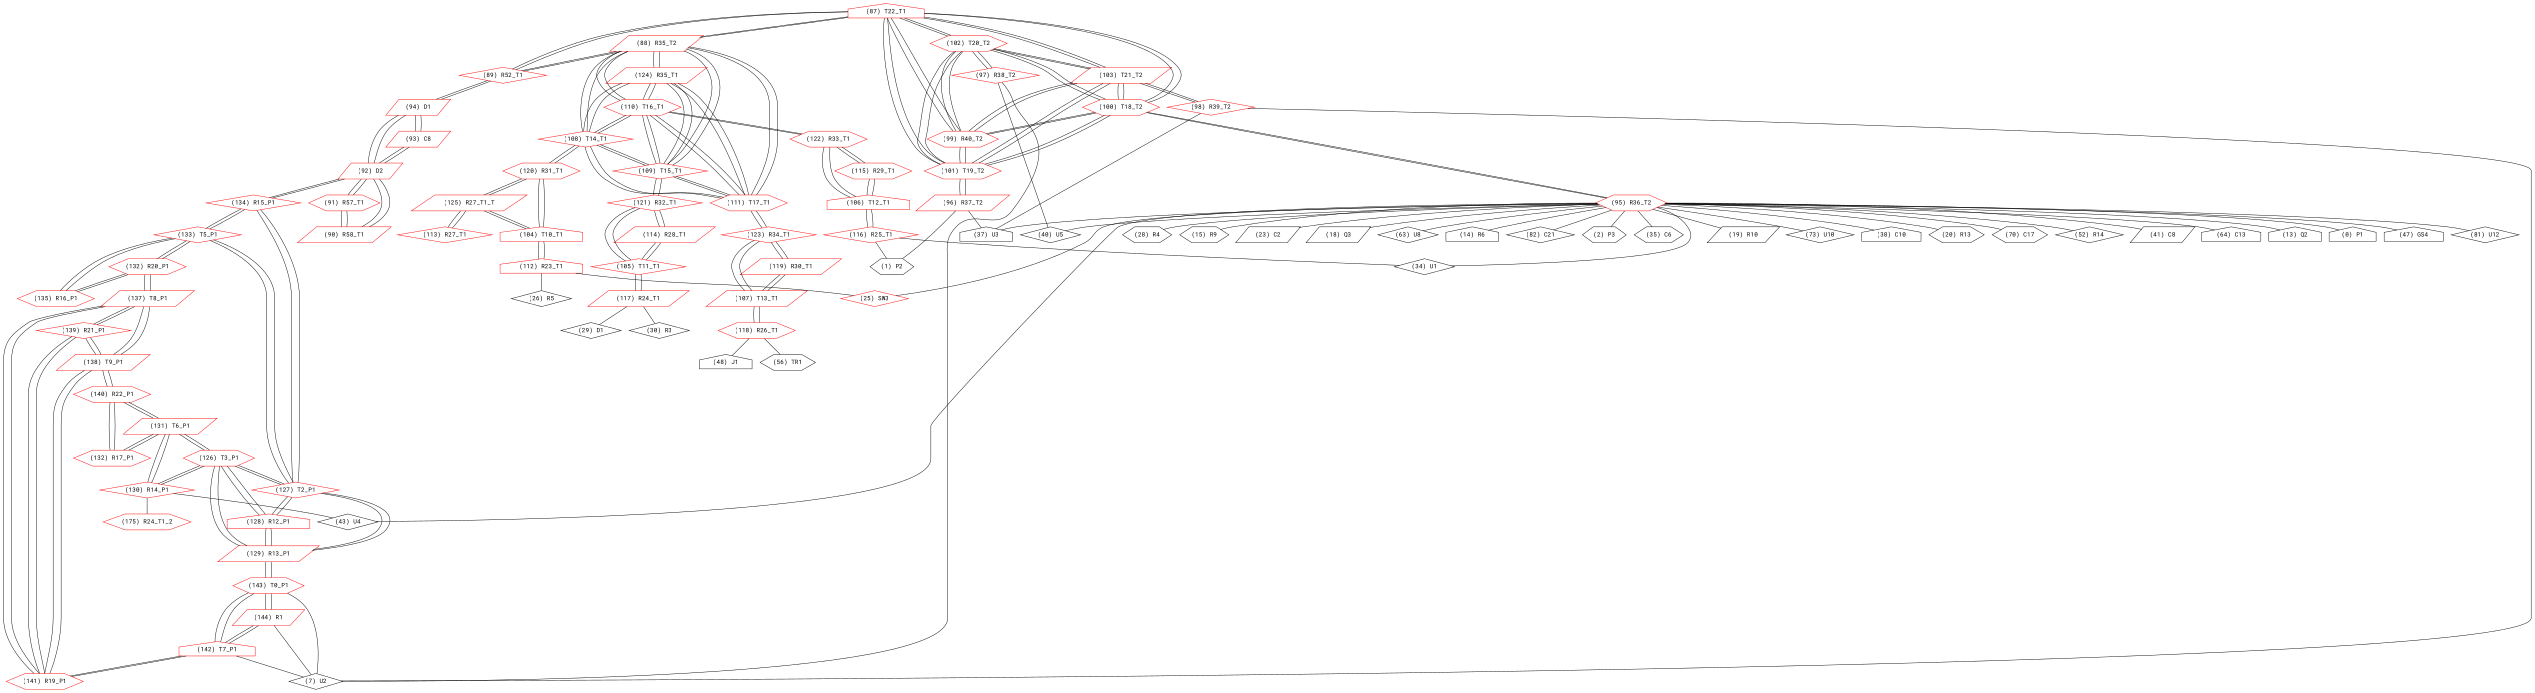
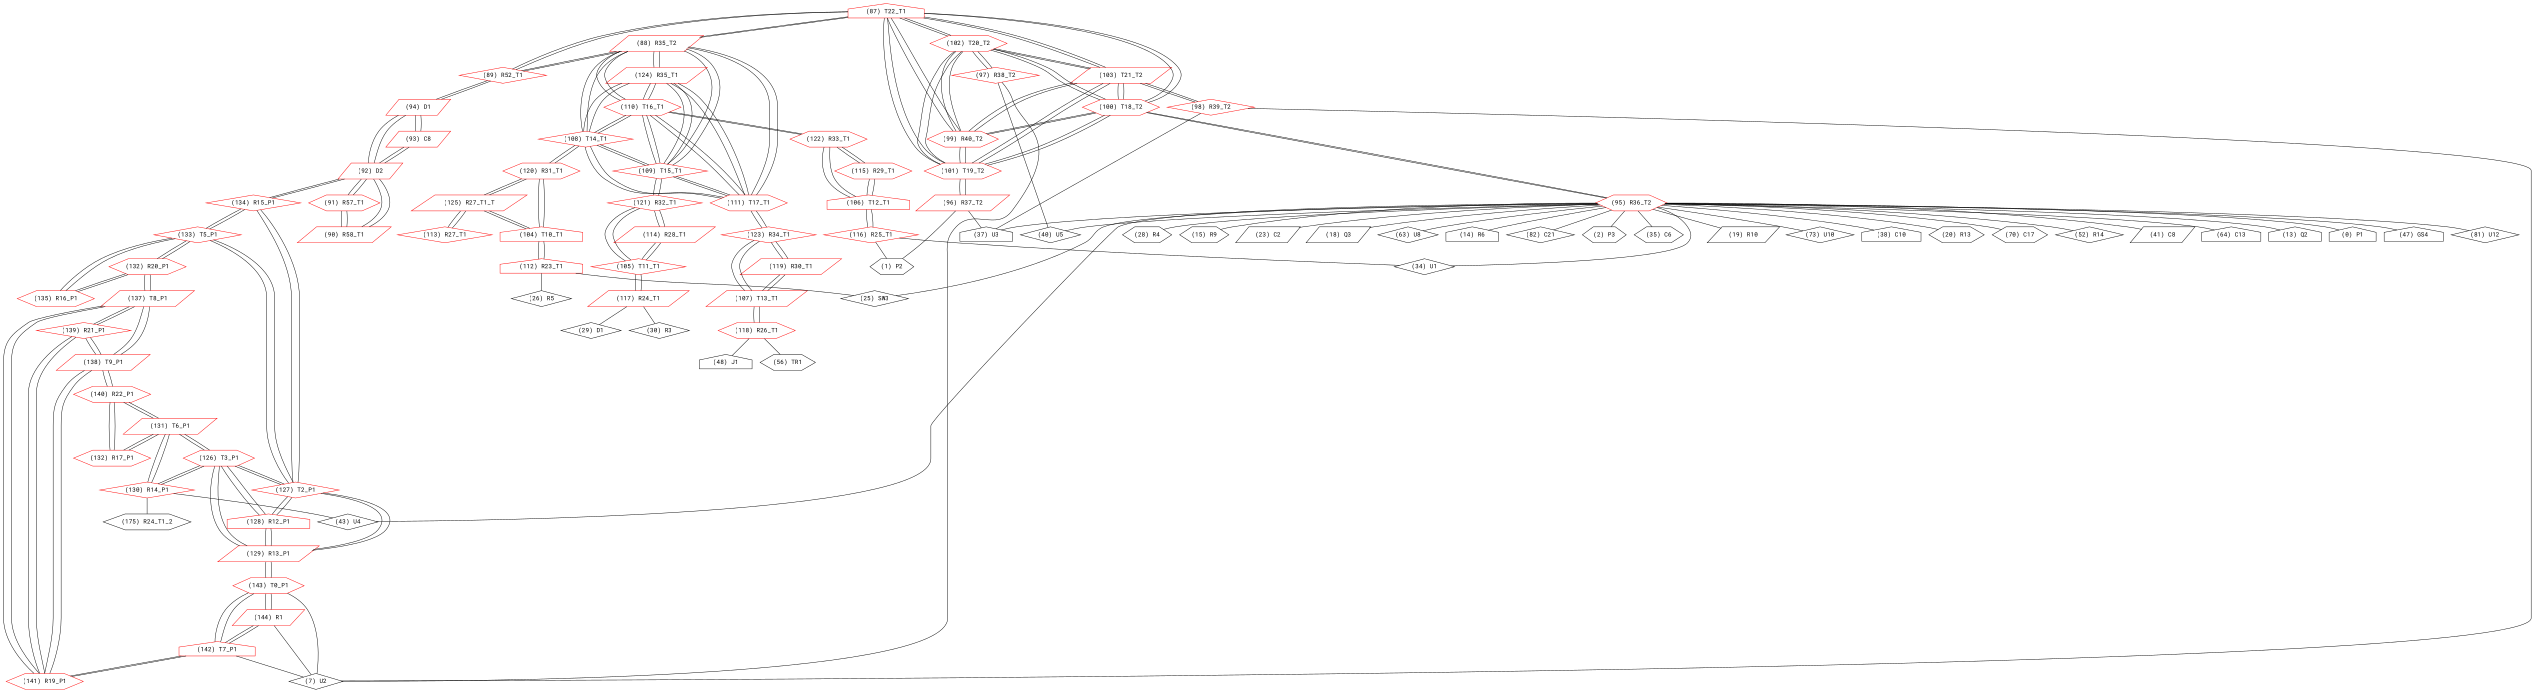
node "(25) SW3": color red -> black
node "(175) R24_T1_2": color red -> black
